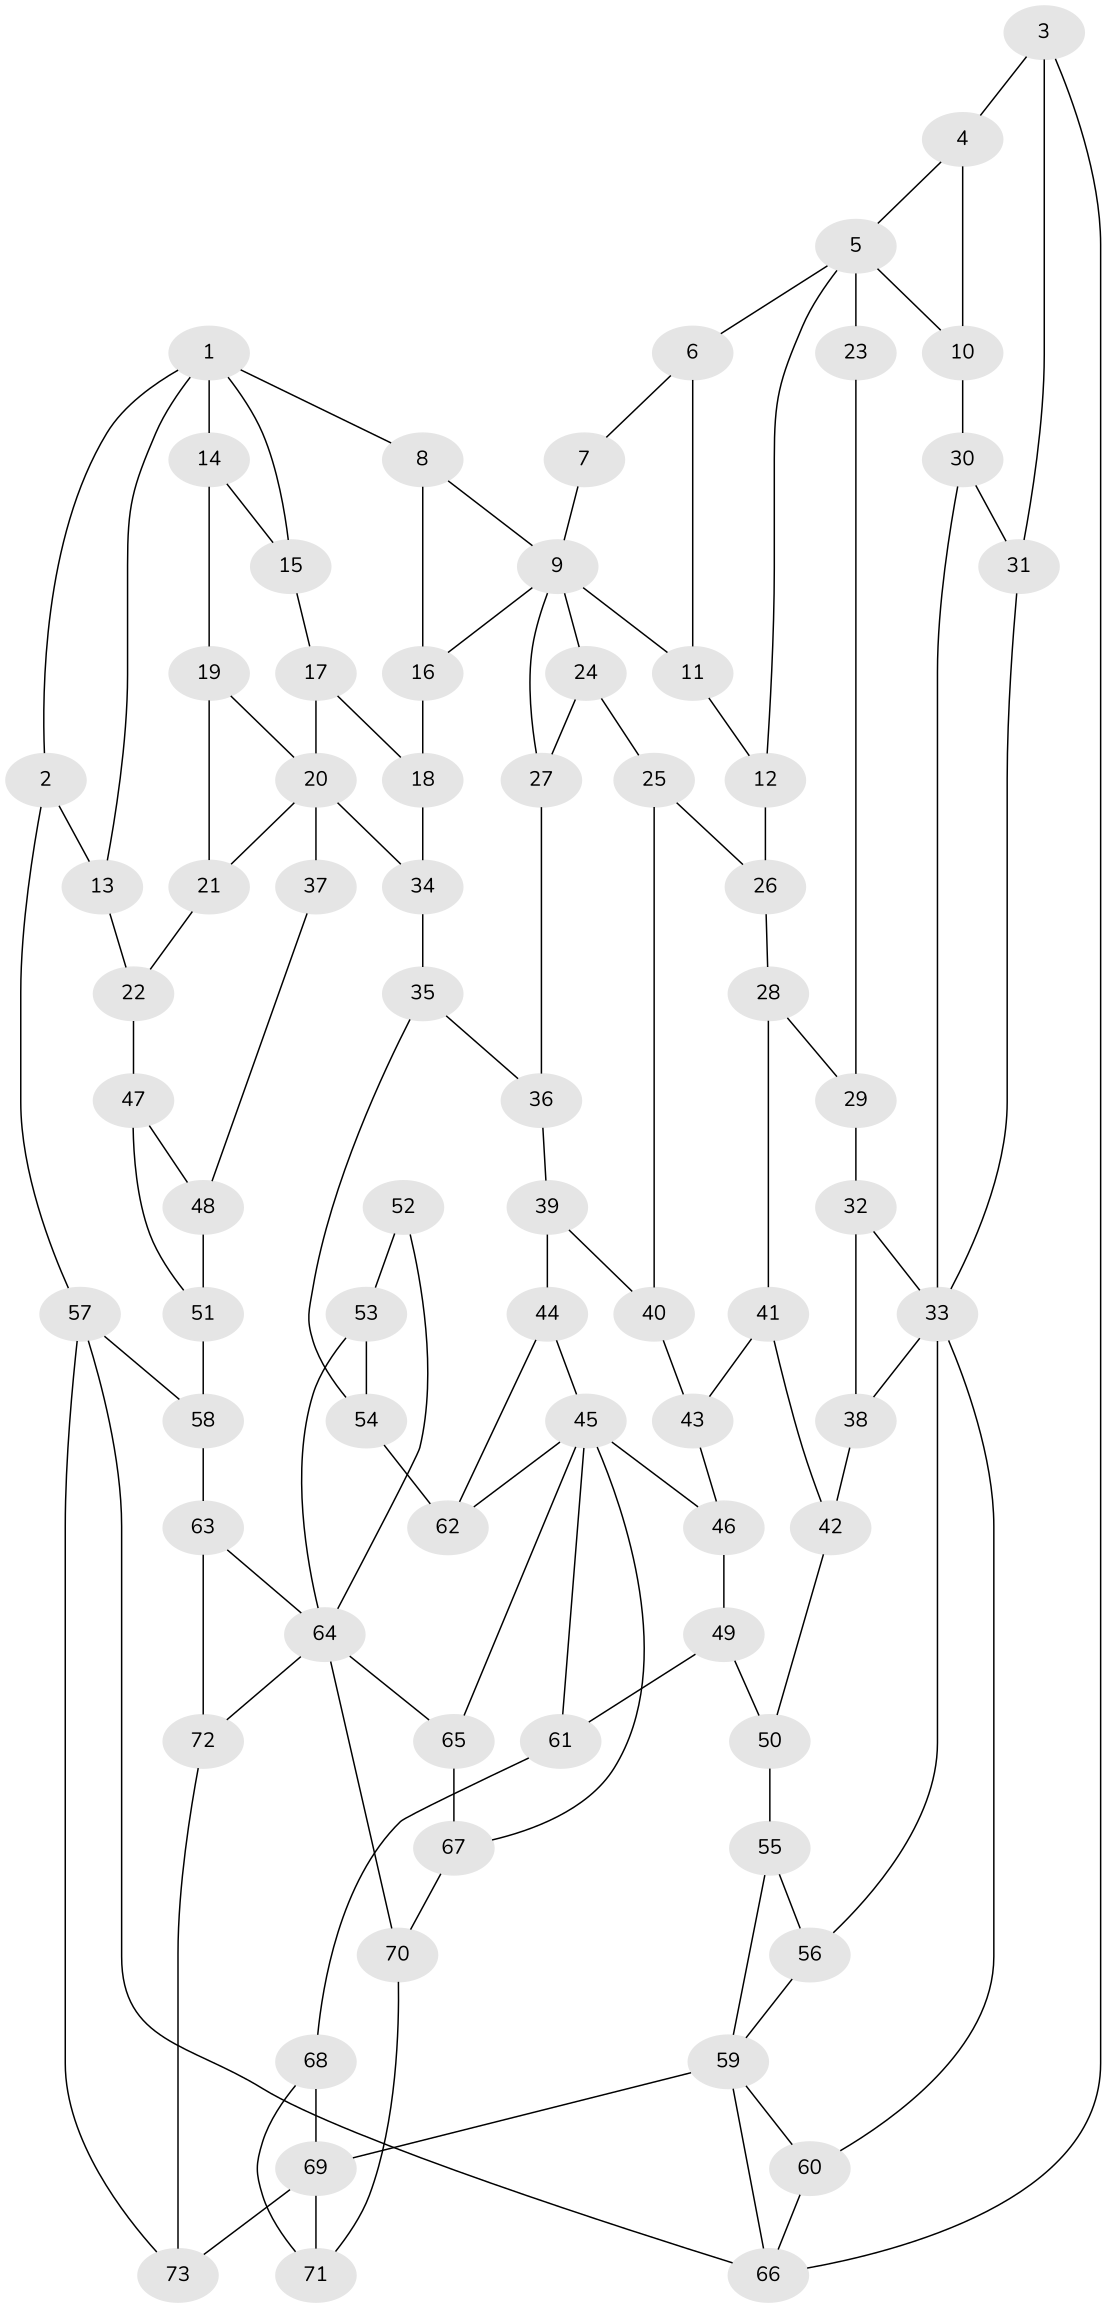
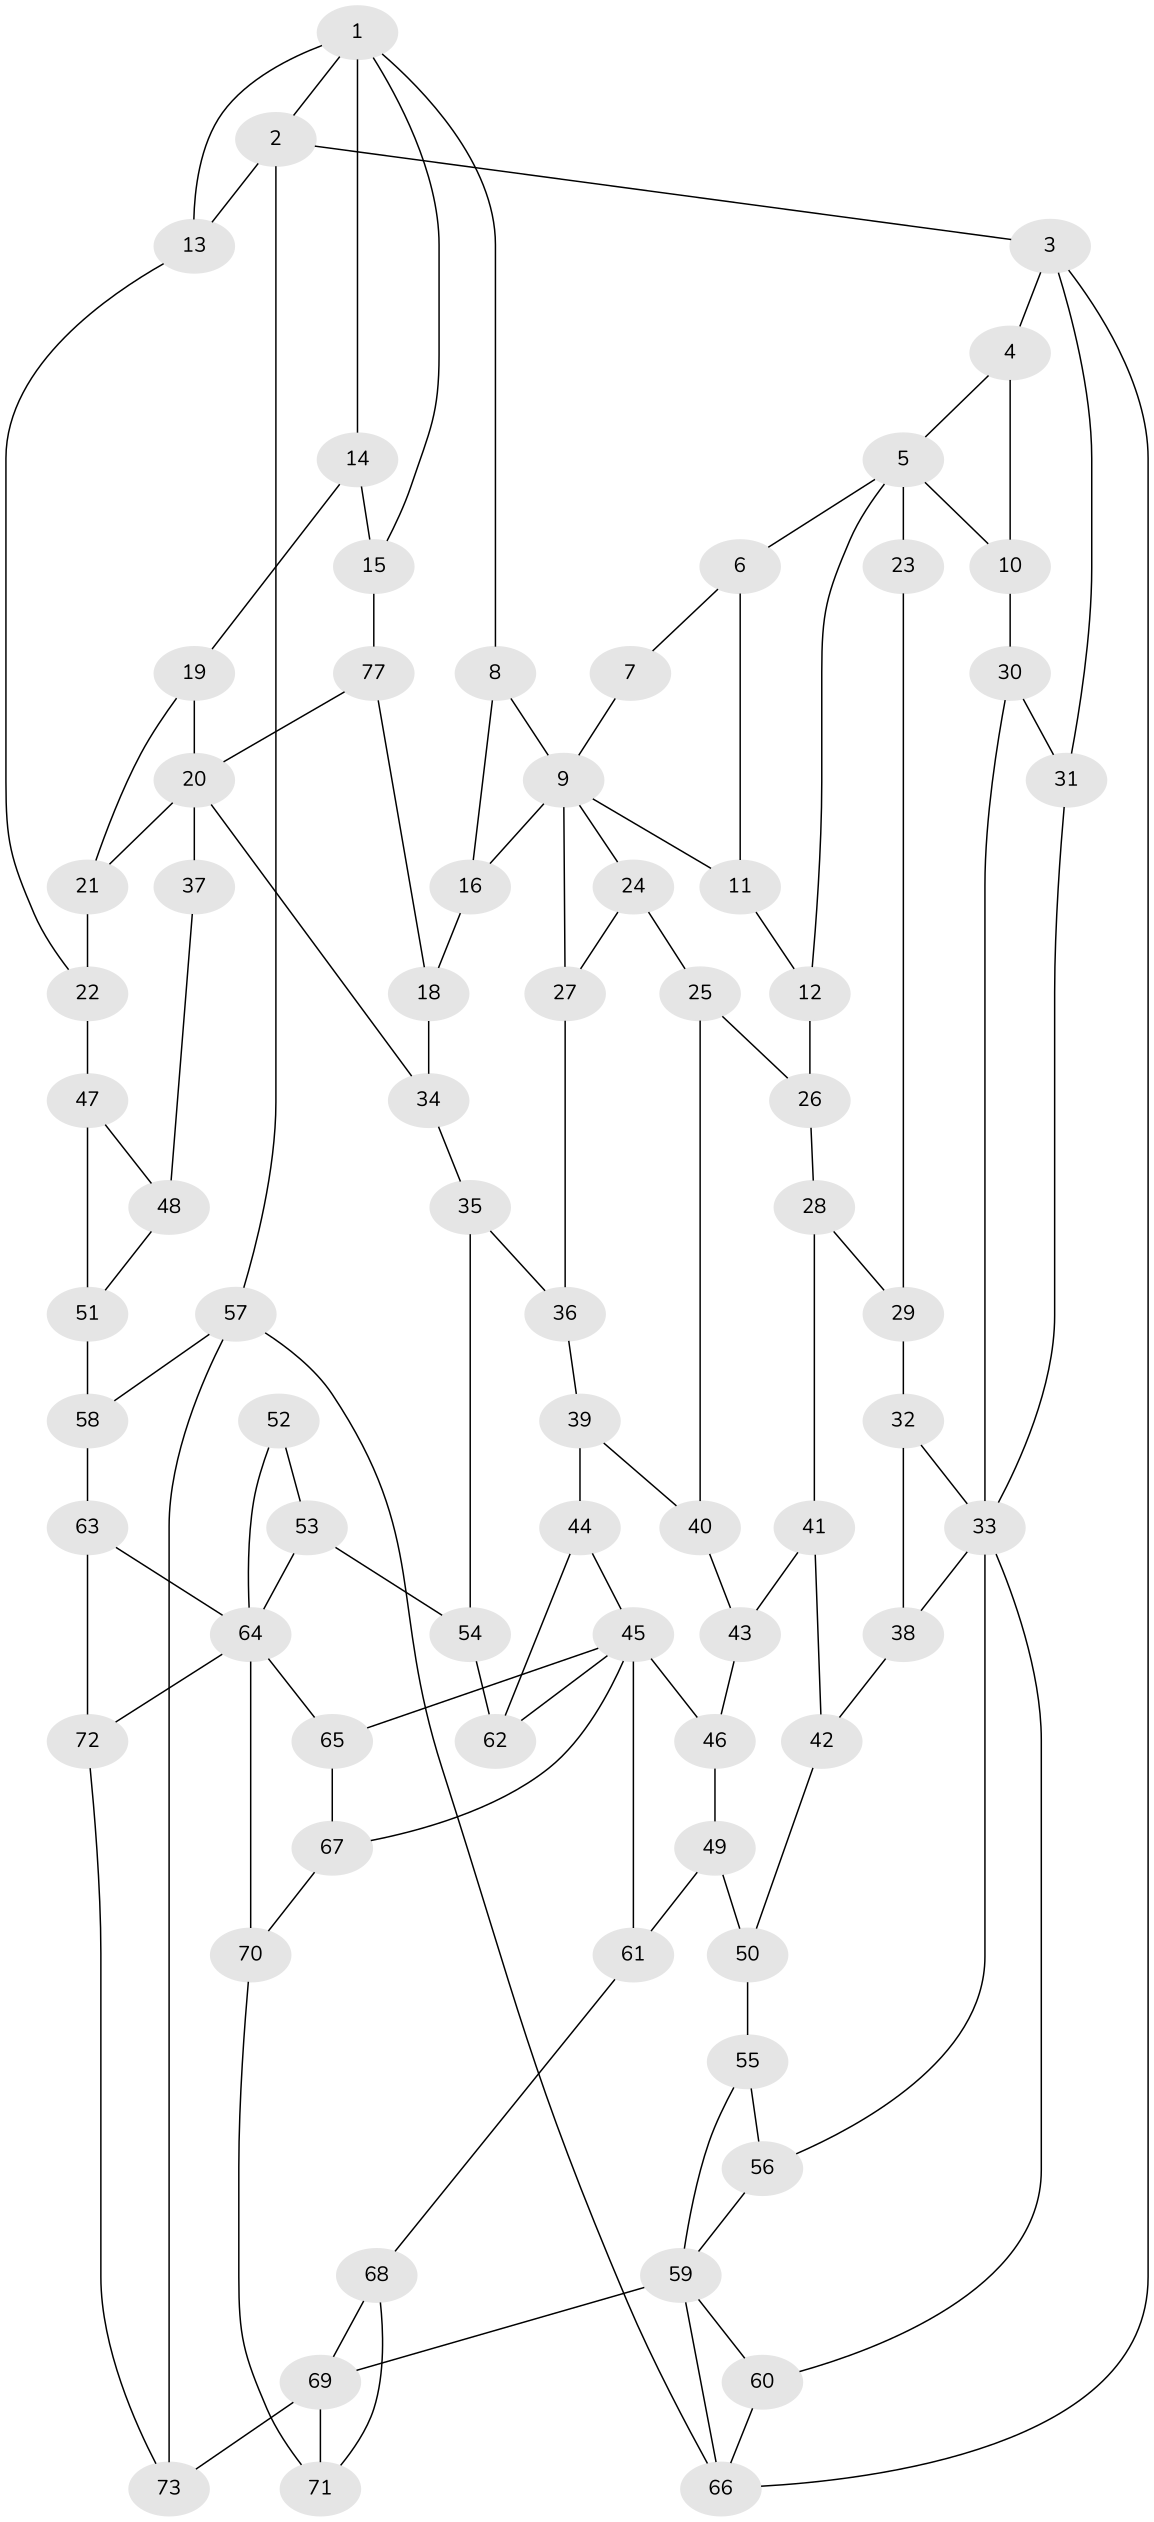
edge "2" -- "3": added
node "17": label "17" -> "77"
